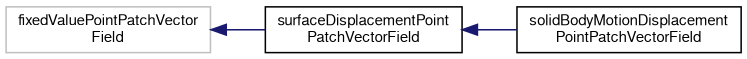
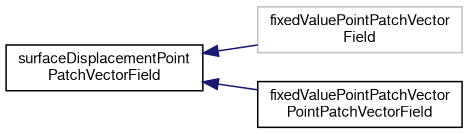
edge "surfaceDisplacementPoint PatchVectorField" -> "fixedValuePointPatchVector Field": reversed
node "solidBodyMotionDisplacement PointPatchVectorField": label "solidBodyMotionDisplacement PointPatchVectorField" -> "fixedValuePointPatchVector PointPatchVectorField"
